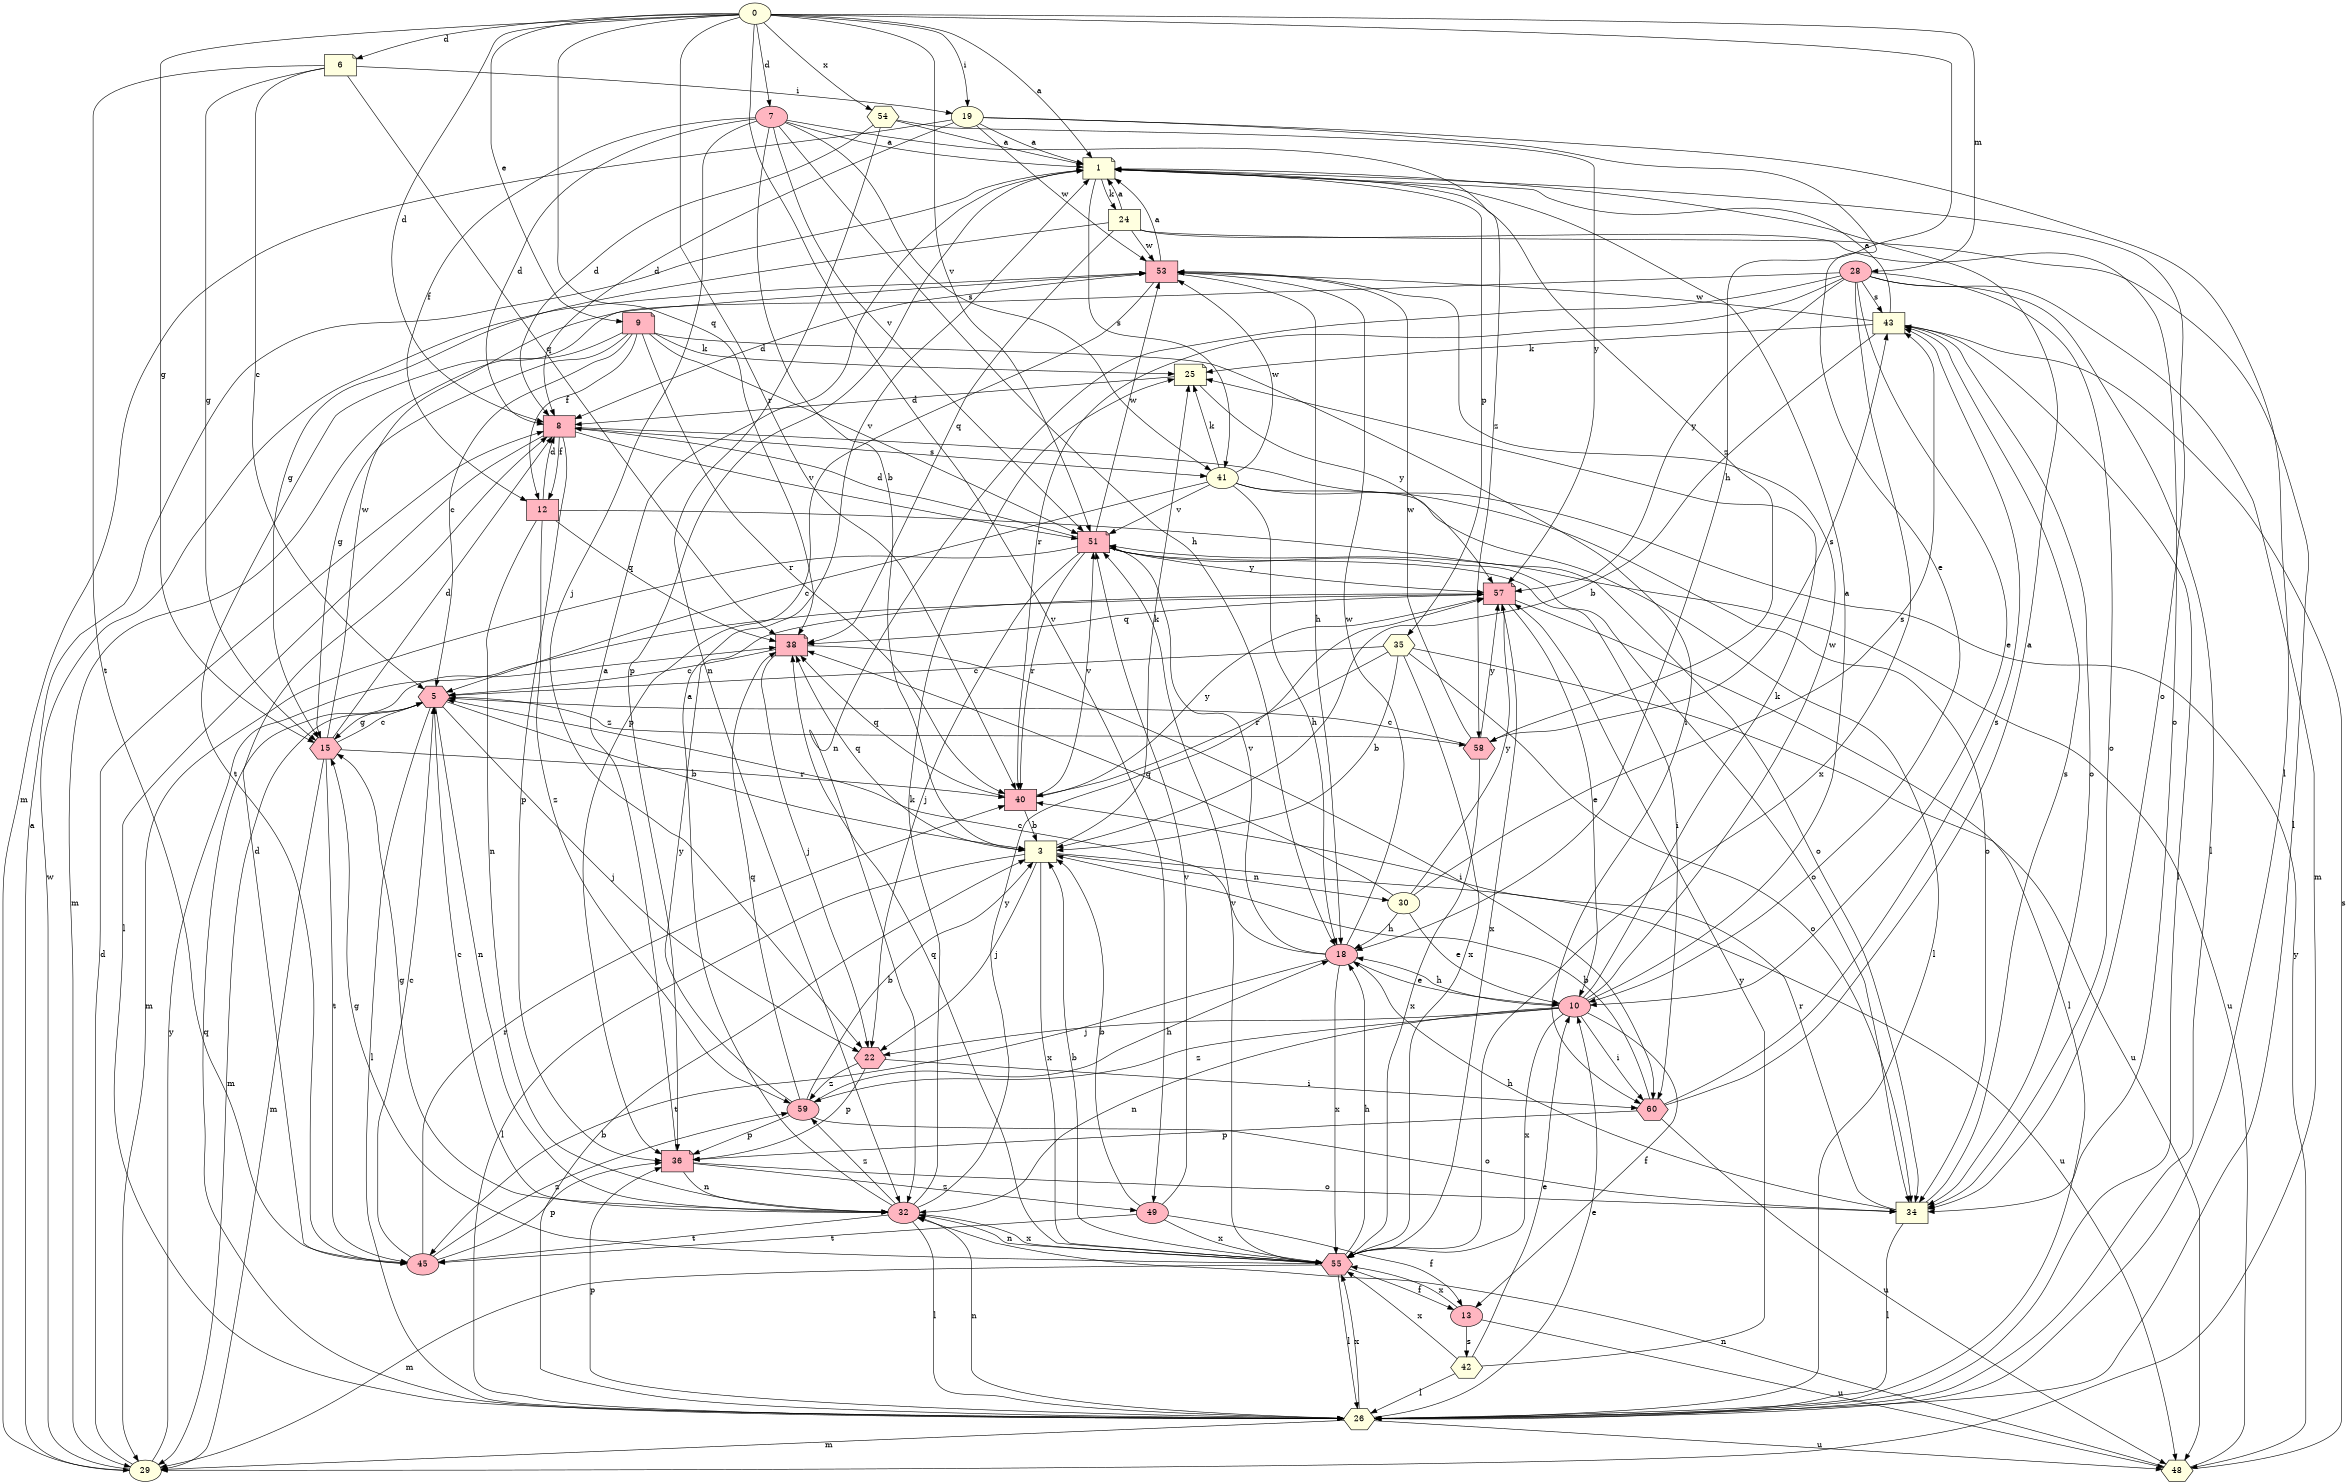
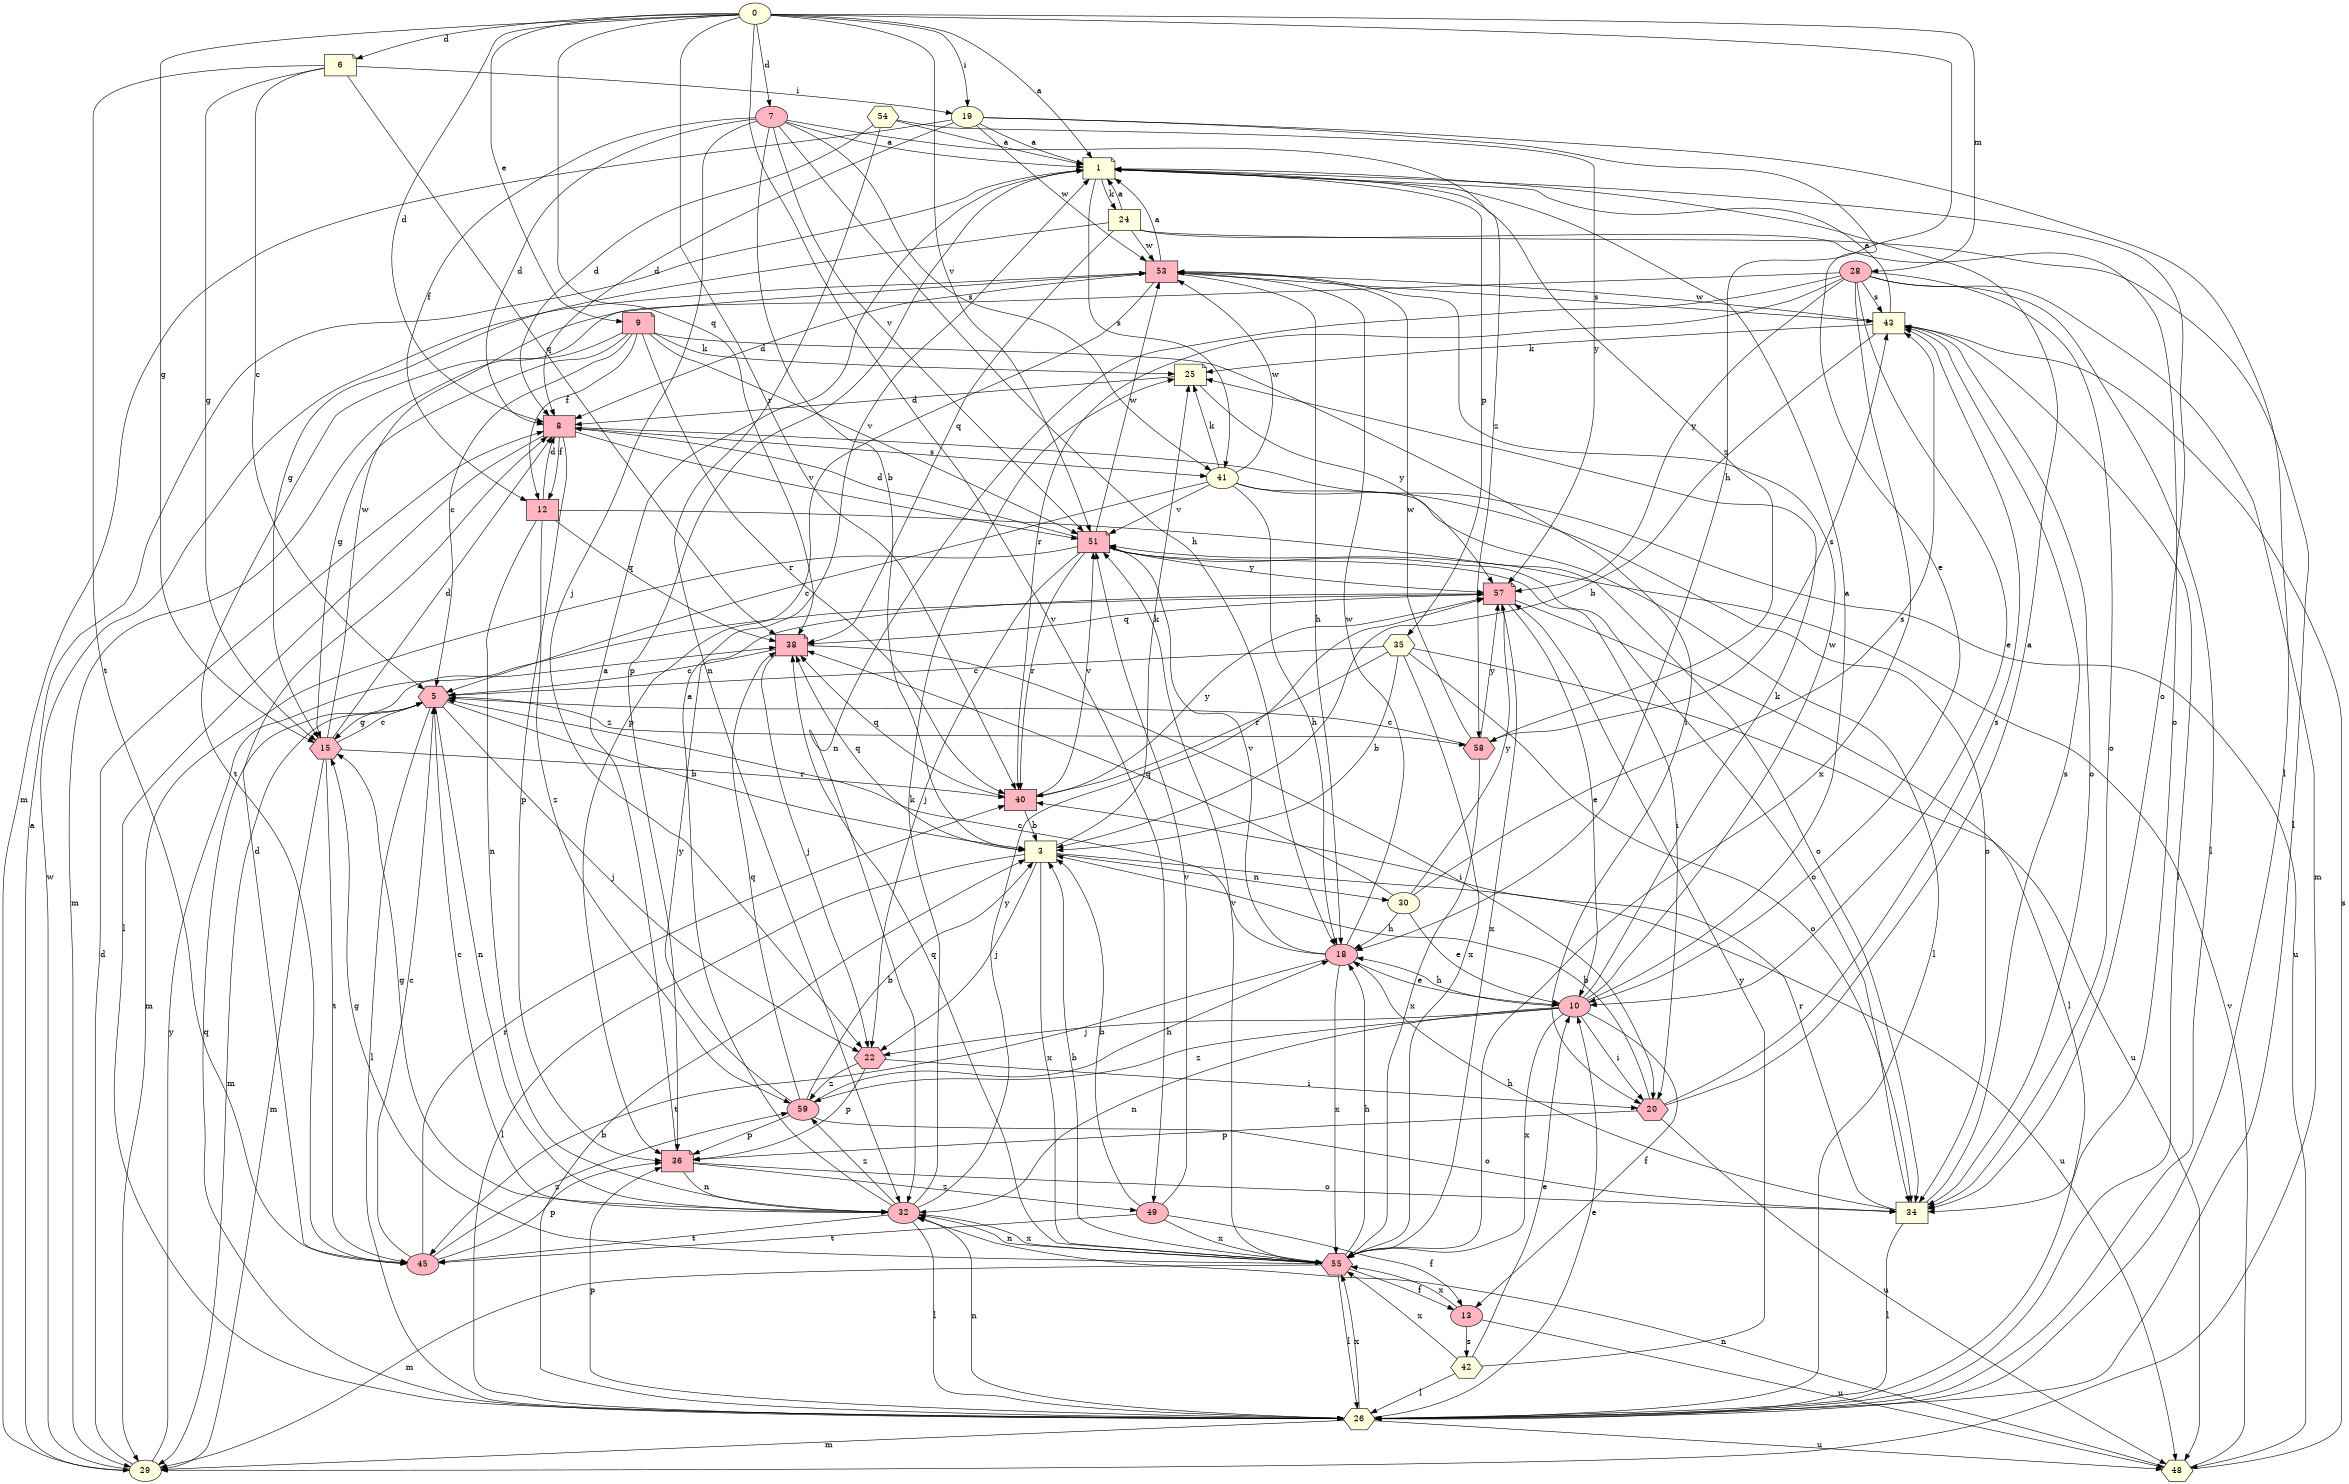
edge "0" -> "54": removed, label "x"
edge "53" -> "43": added, label "s"
edge "8" -> "48": label "y" -> "u"
edge "48" -> "51": label "u" -> "v"
node "60": label "60" -> "20"
